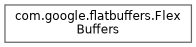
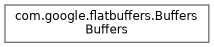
node "com.google.flatbuffers.Flex Buffers": label "com.google.flatbuffers.Flex Buffers" -> "com.google.flatbuffers.Buffers Buffers"
